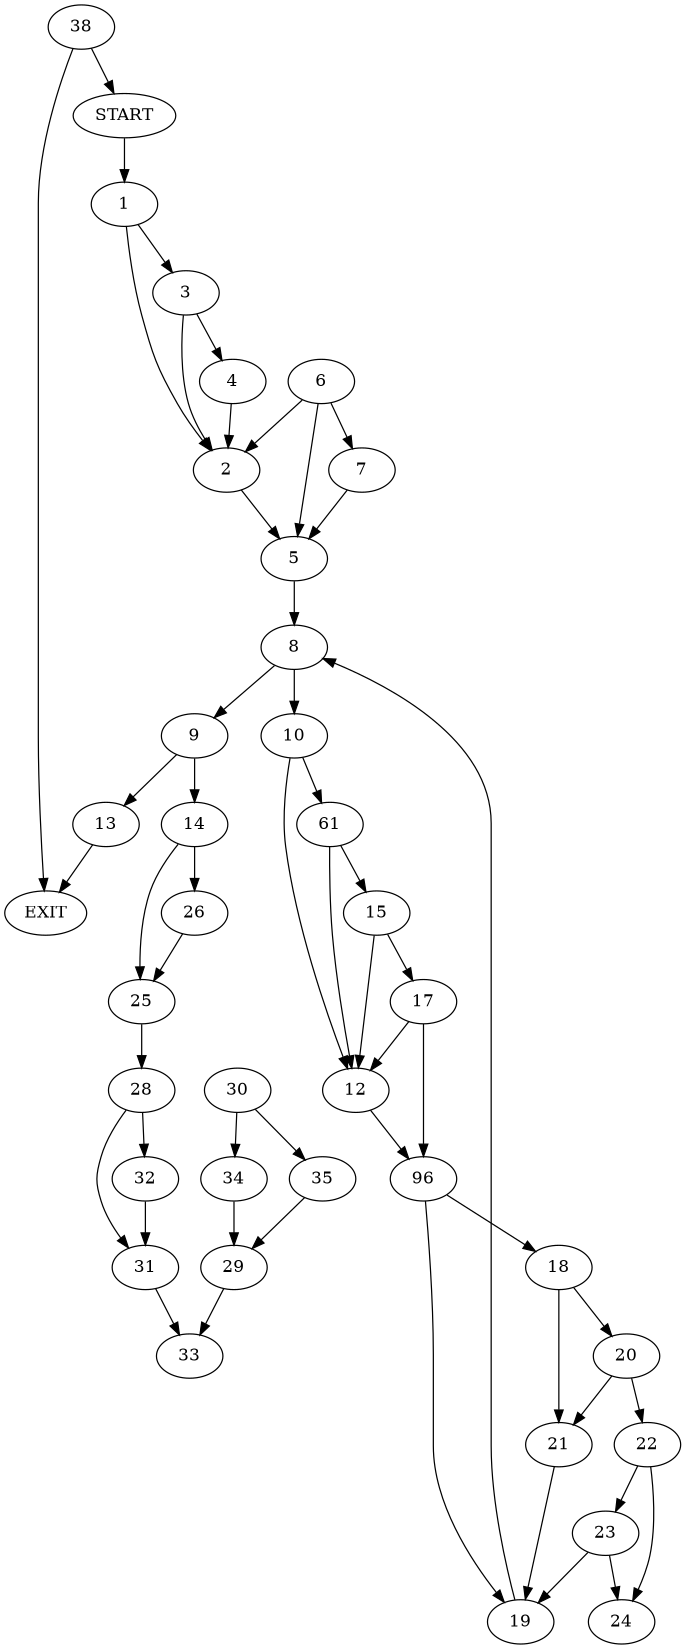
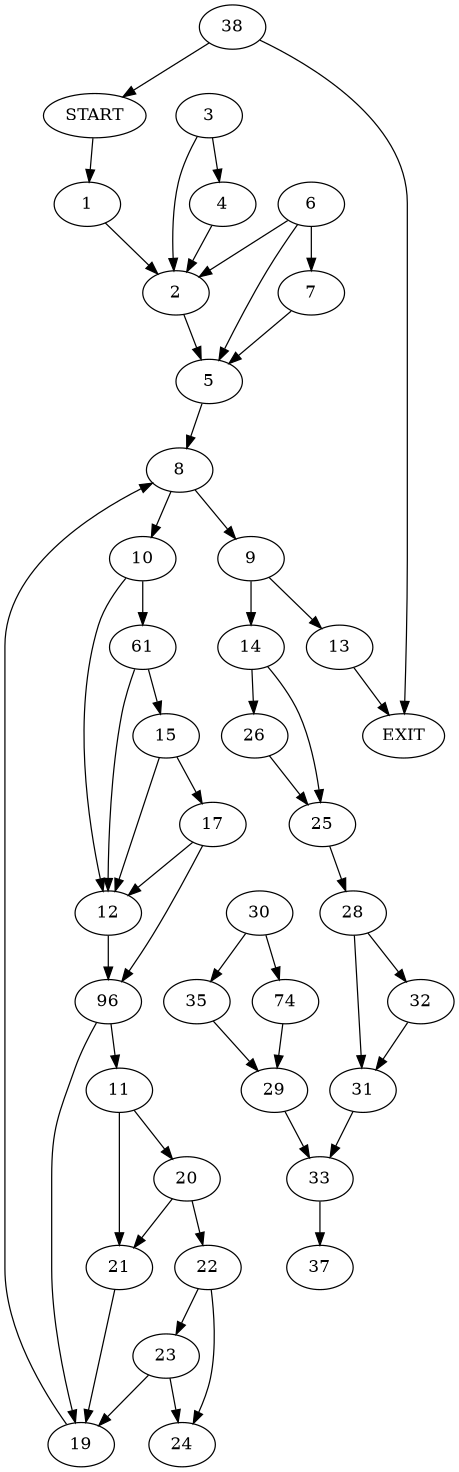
edge "1" -> "3": removed
node "34": label "34" -> "74"
node "37": added
node "18": label "18" -> "11"
